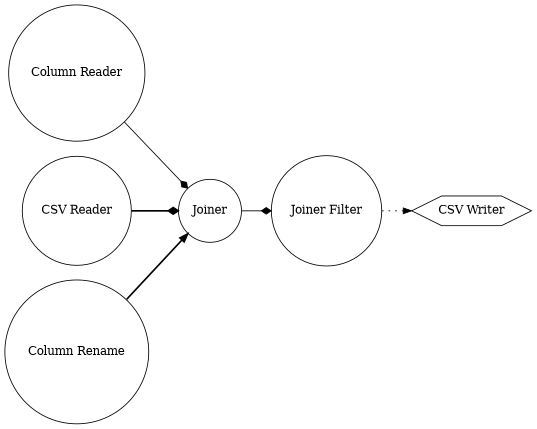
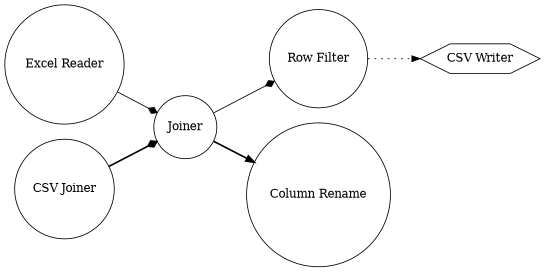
node "Column Reader": label "Column Reader" -> "Excel Reader"
node "CSV Reader": label "CSV Reader" -> "CSV Joiner"
node "Joiner Filter": label "Joiner Filter" -> "Row Filter"
edge "Column Rename" -> "Joiner": reversed
